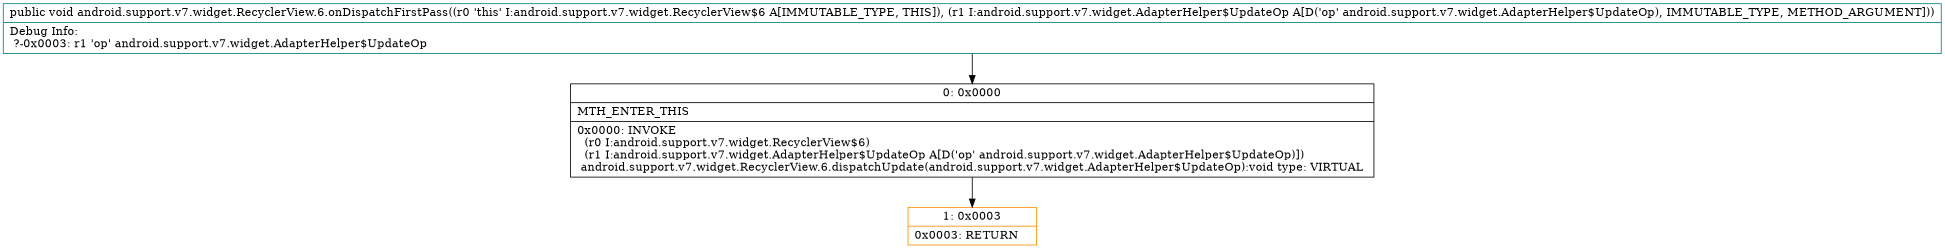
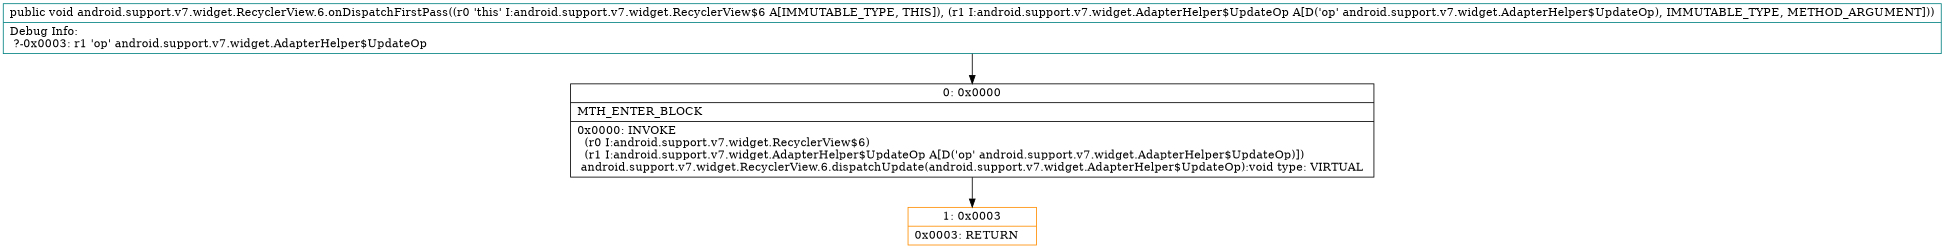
node "0: 0x0000": text "MTH_ENTER_THIS" -> "MTH_ENTER_BLOCK"
